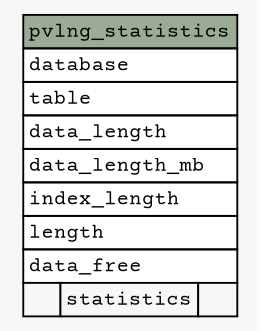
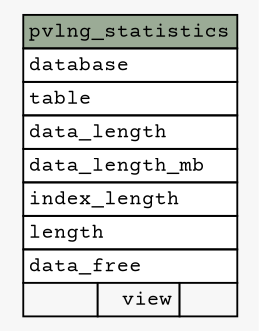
node "pvlng_statistics": text "statistics" -> "view"
